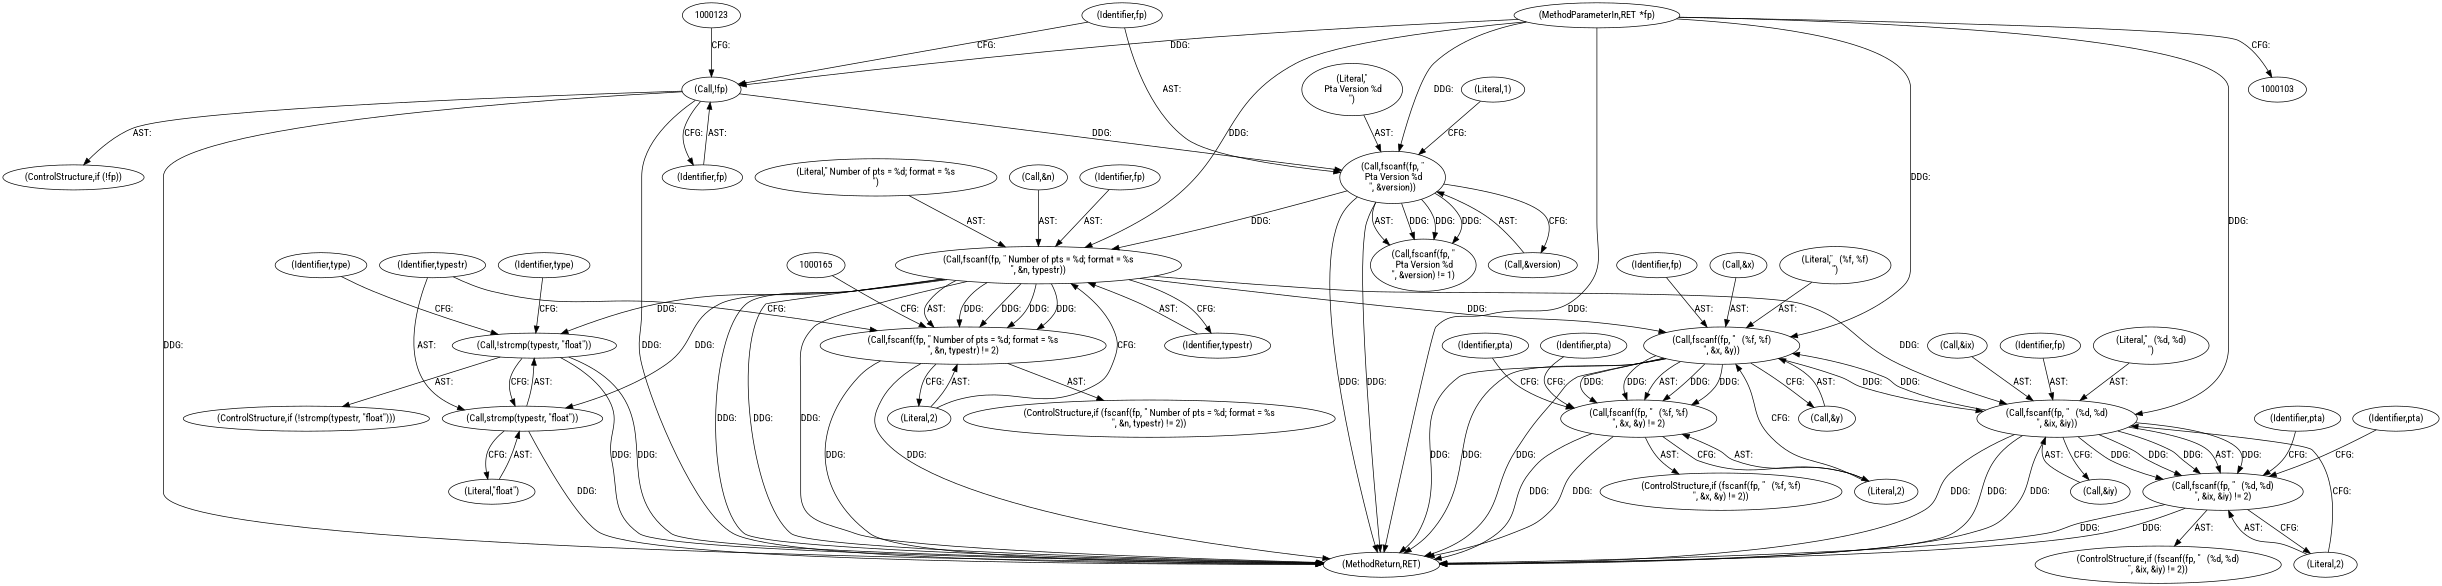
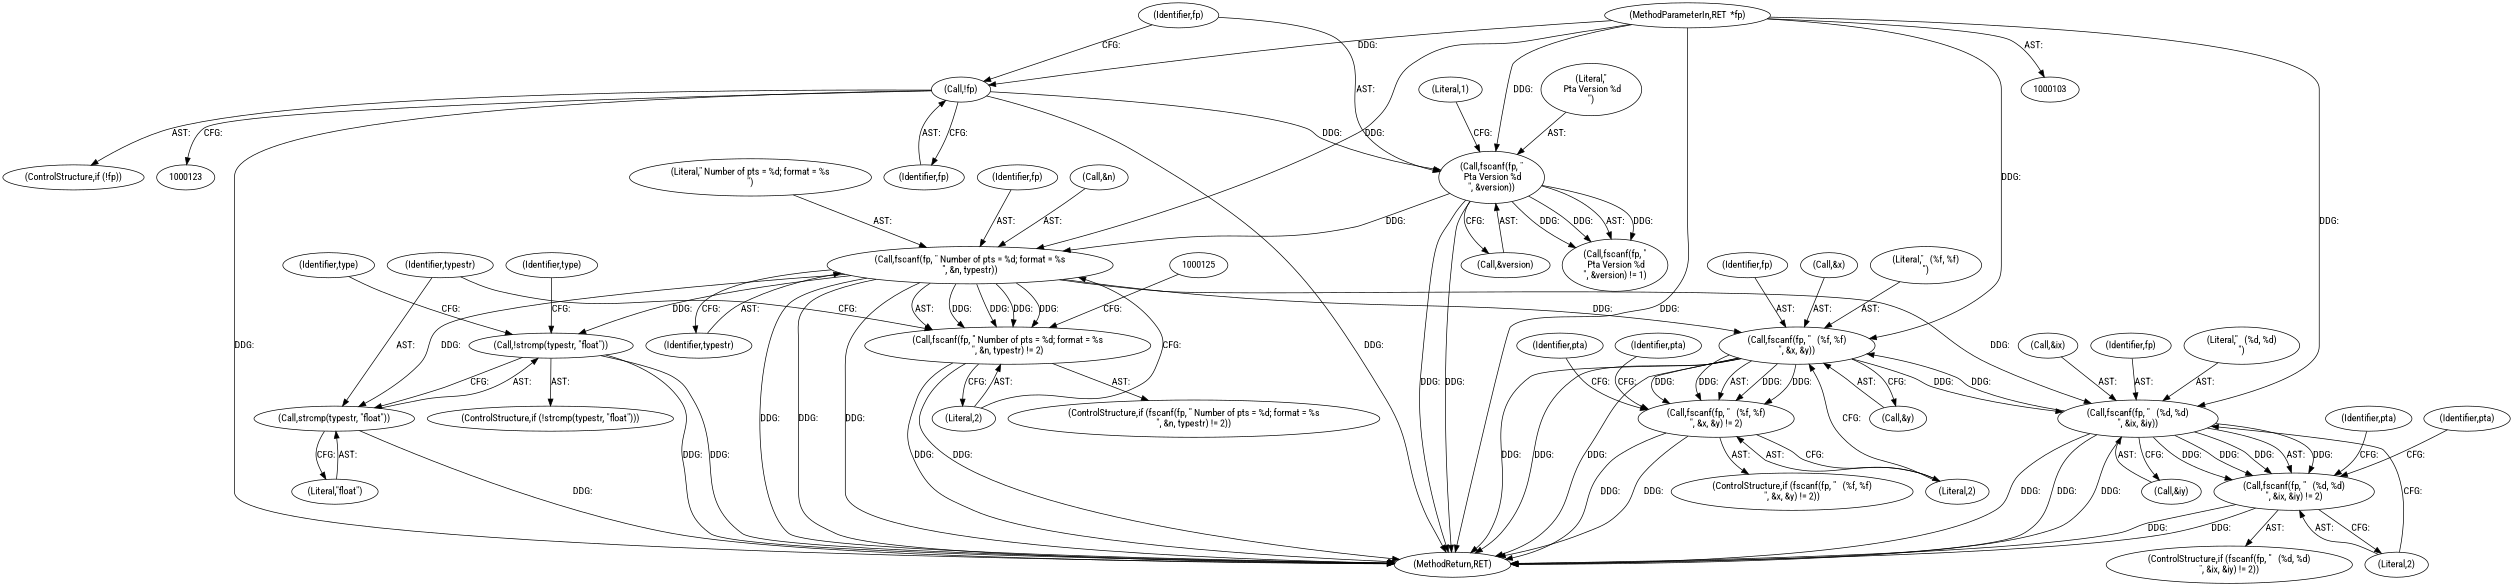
edge "(MethodParameterIn,RET  *fp)" -> "1000103": label "CFG: " -> "AST: "
edge "1000123" -> "(Call,!fp)": reversed
node "1000165": label "1000165" -> "1000125"
